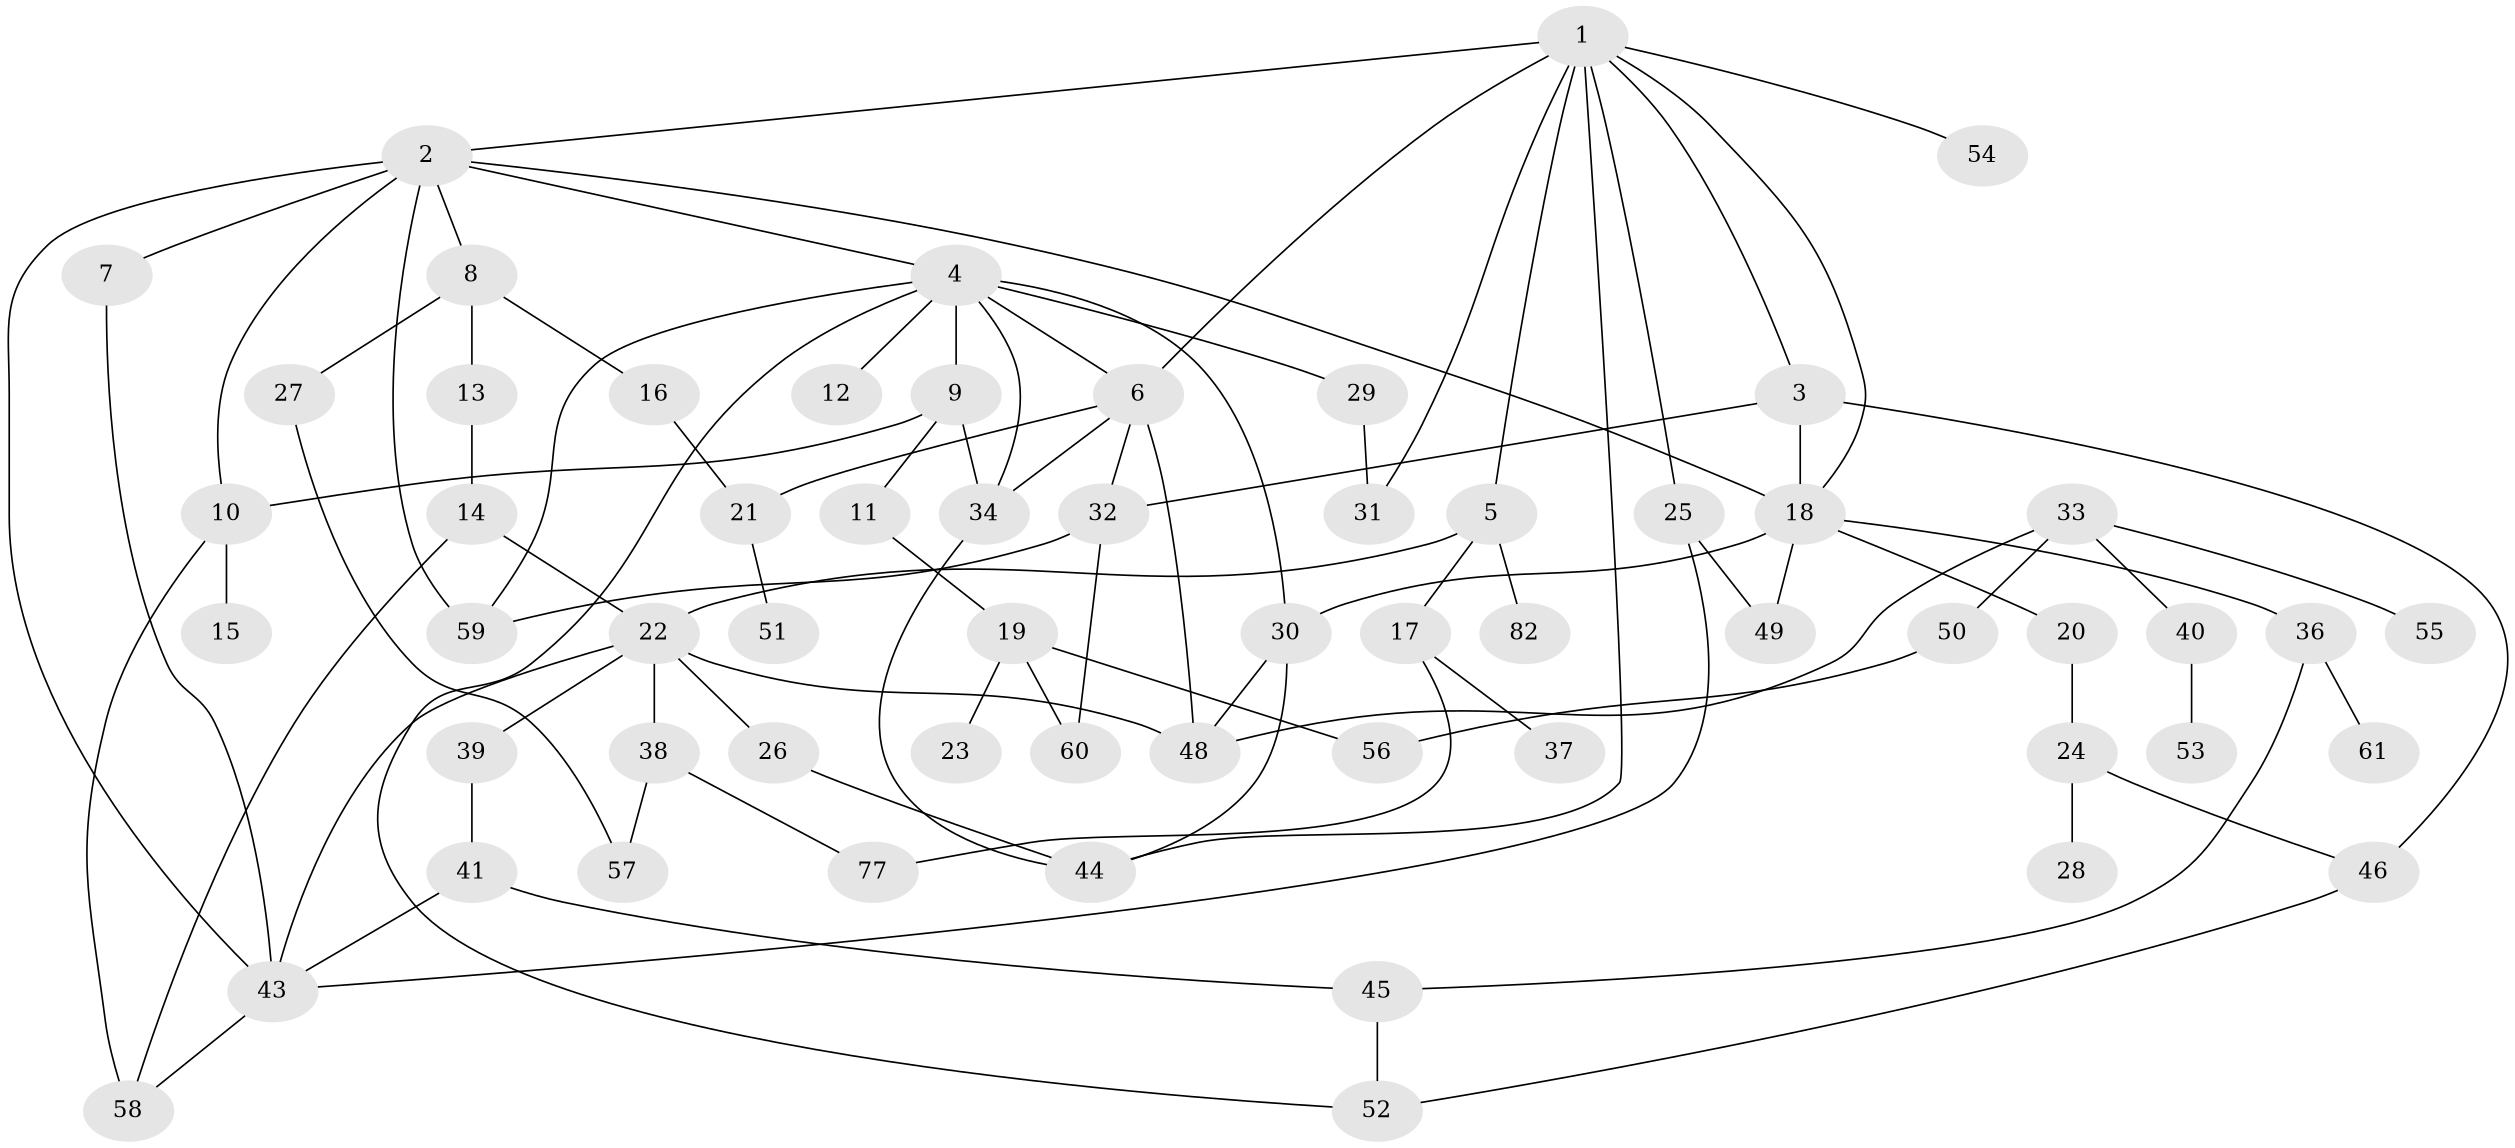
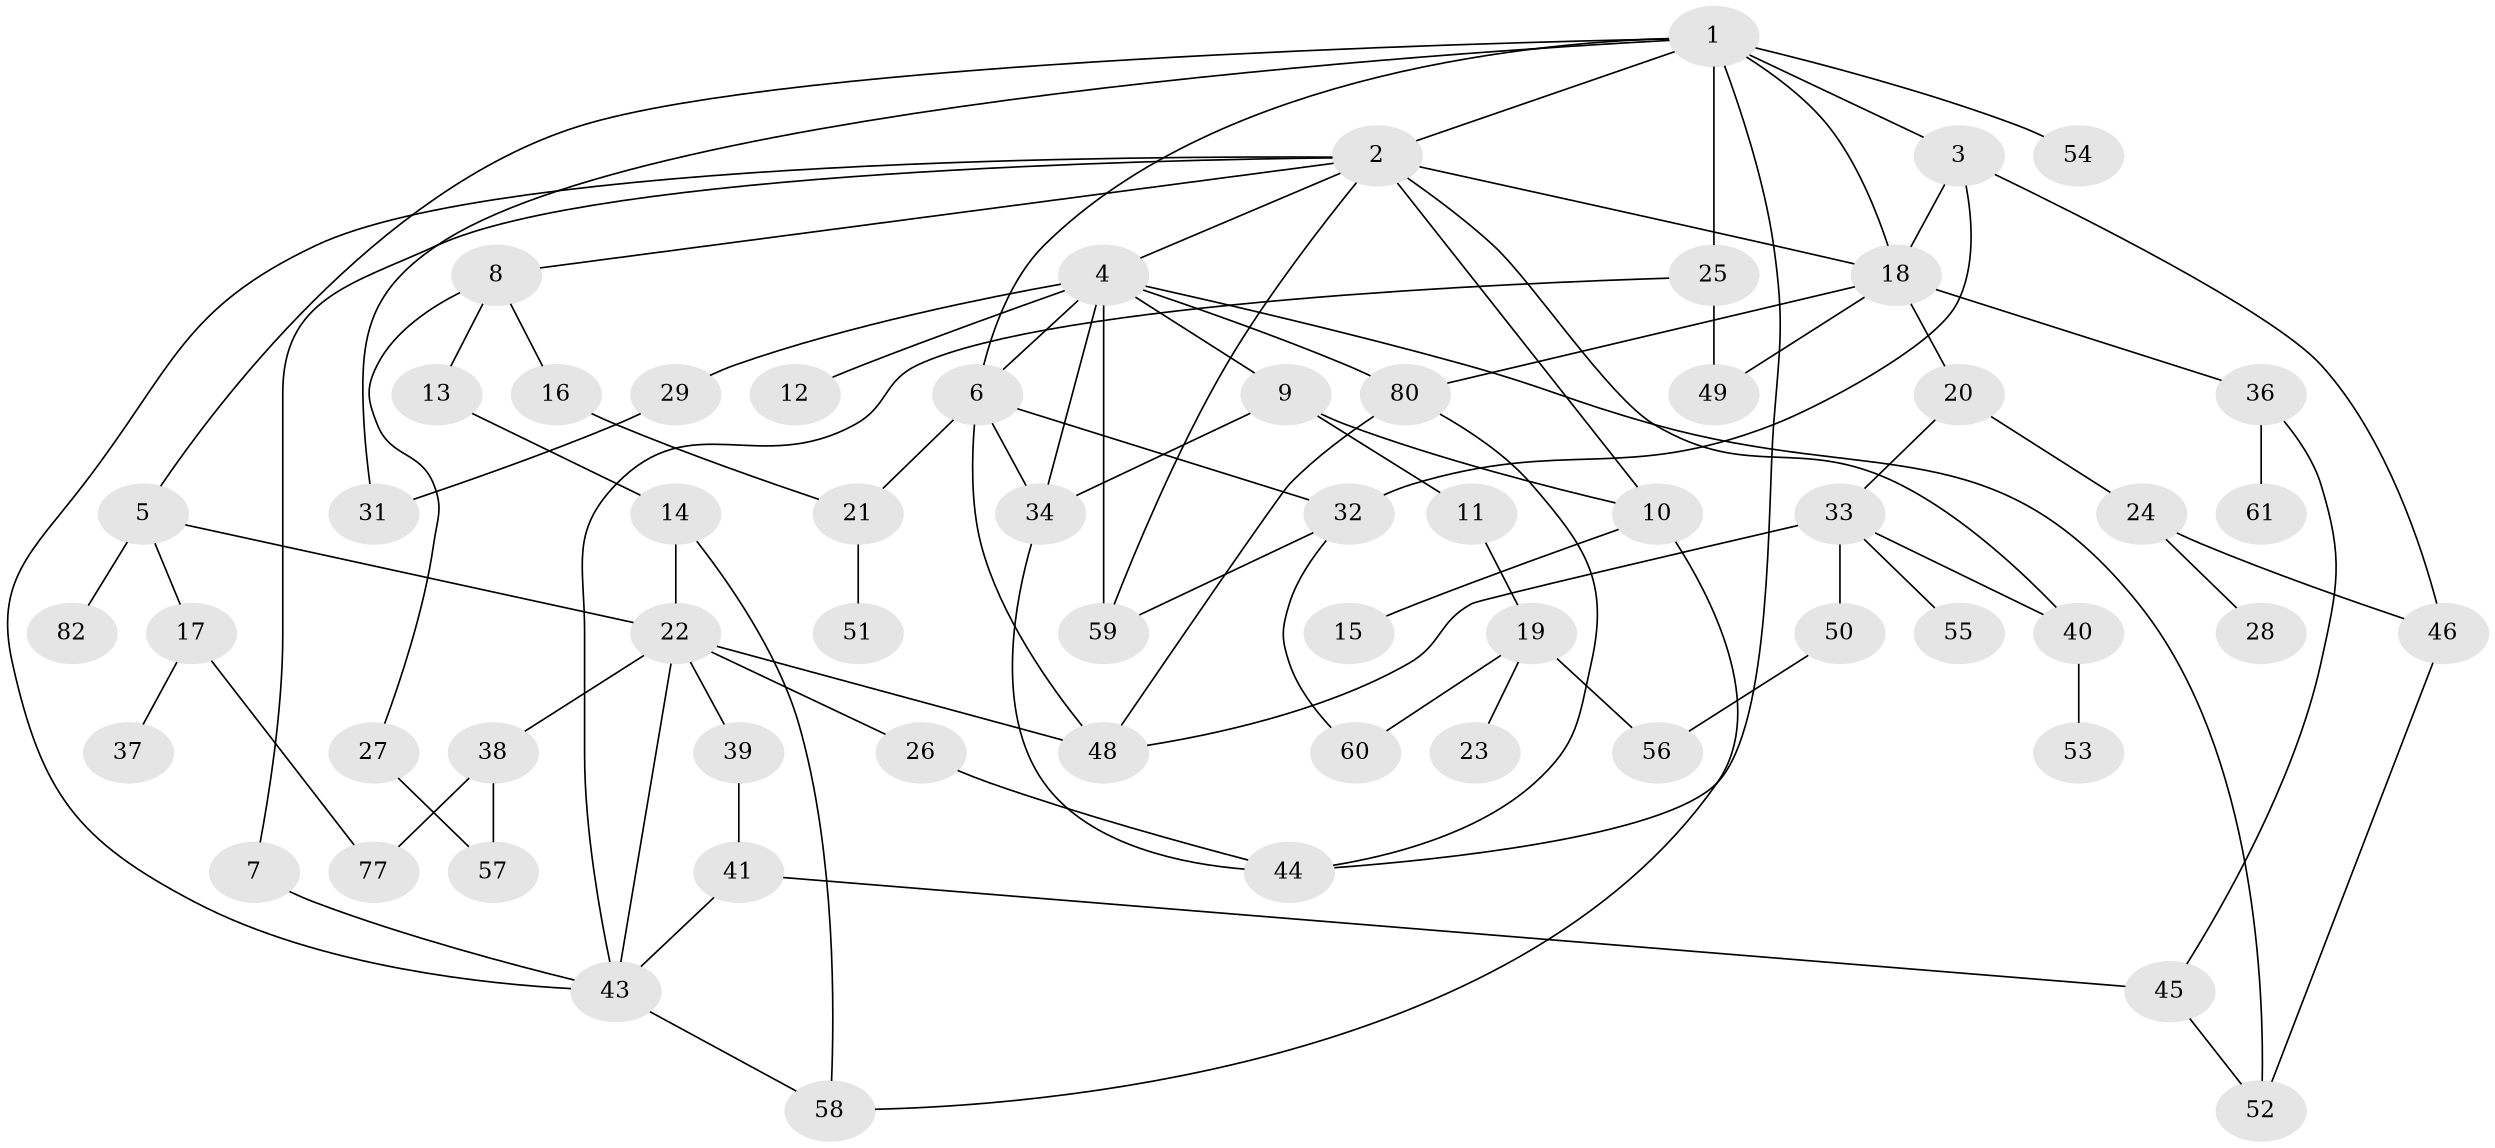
edge "20" -- "33": added
edge "2" -- "40": added
node "30": label "30" -> "80"
